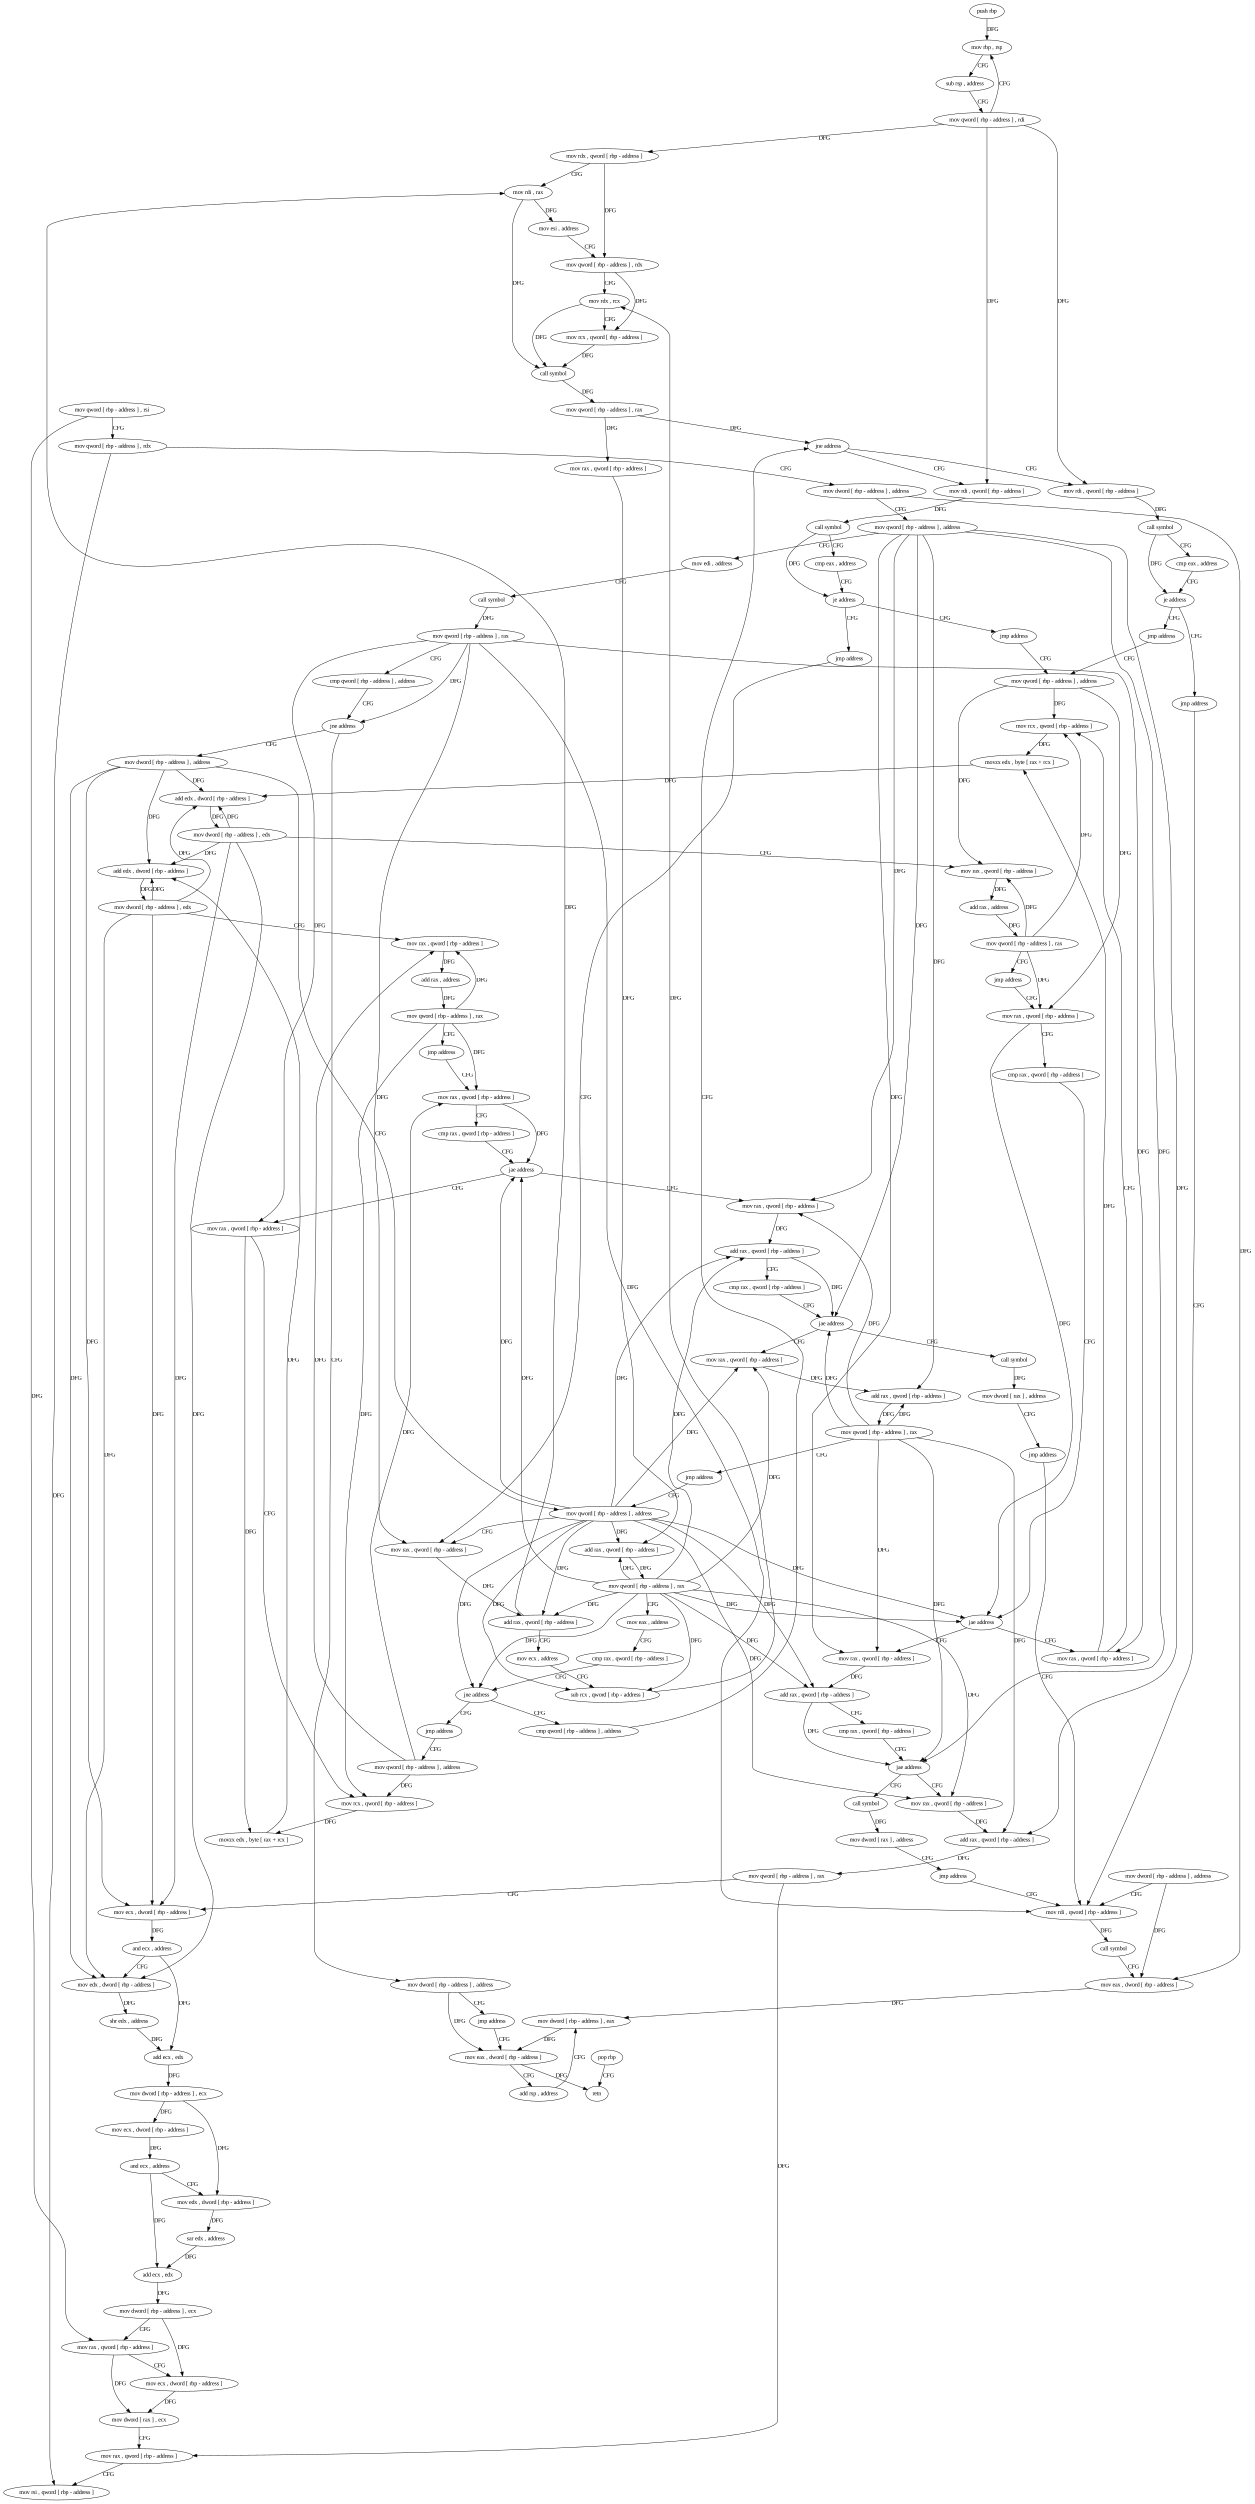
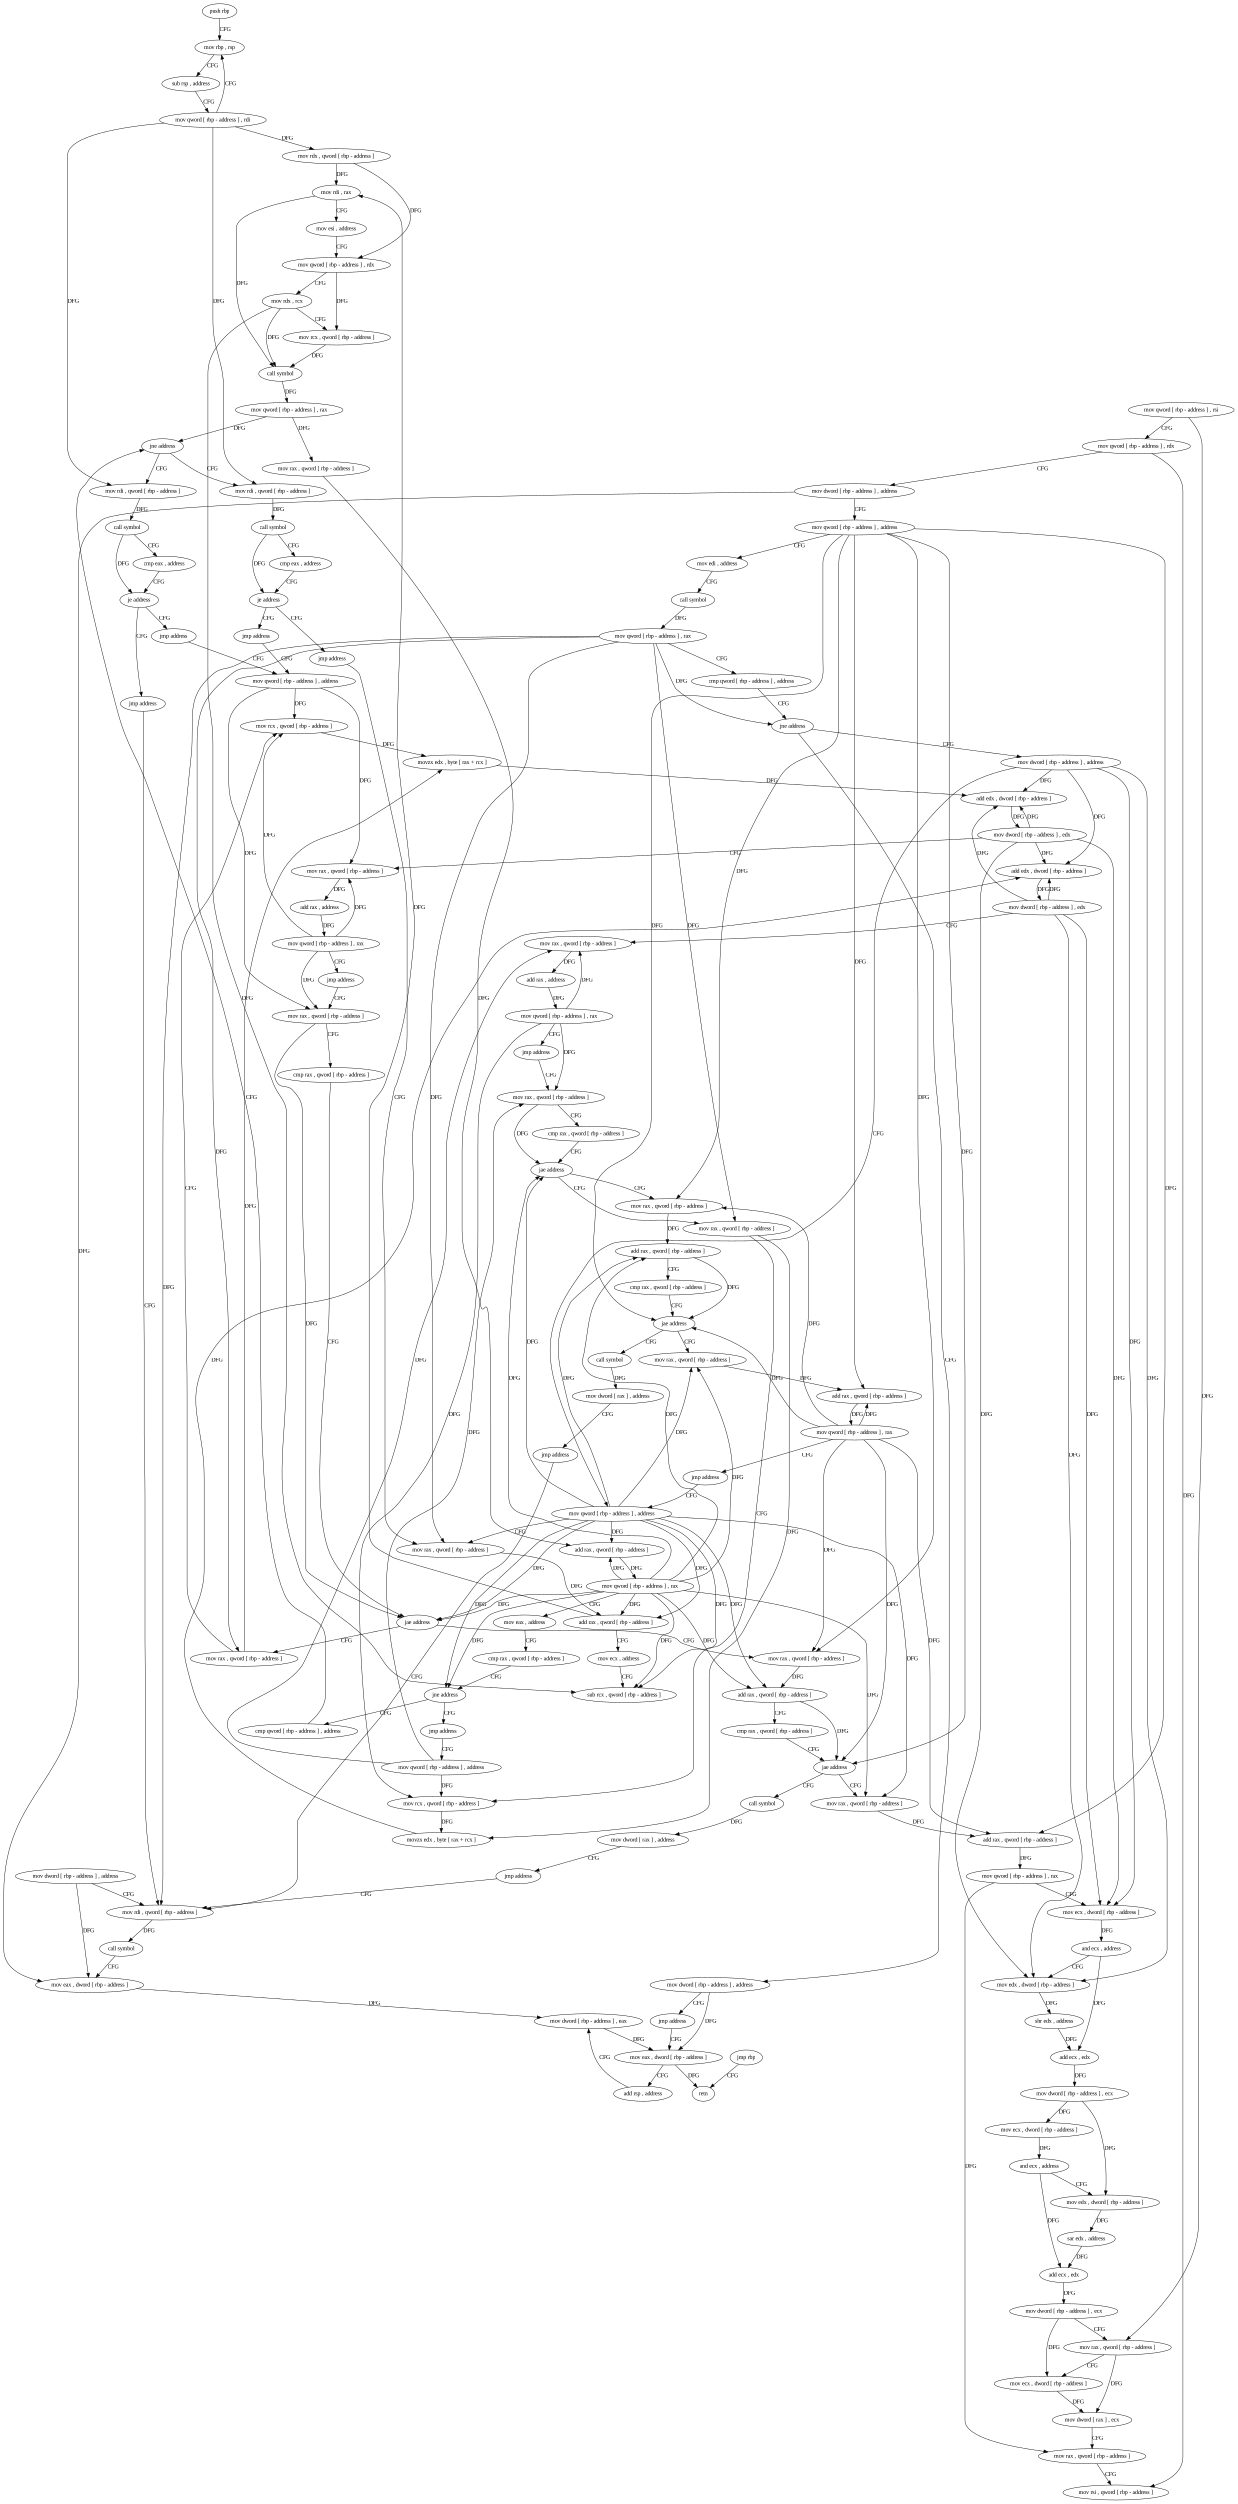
edge "push rbp" -> "mov rbp , rsp": label "DFG" -> "CFG"
edge "mov rdx , qword [ rbp - address ]" -> "mov rdi , rax": label "CFG" -> "DFG"
edge "mov rdi , rax" -> "mov esi , address": label "DFG" -> "CFG"
edge "sub rcx , qword [ rbp - address ]" -> "mov rdx , rcx": reversed
node "pop rbp": label "pop rbp" -> "jmp rbp"
